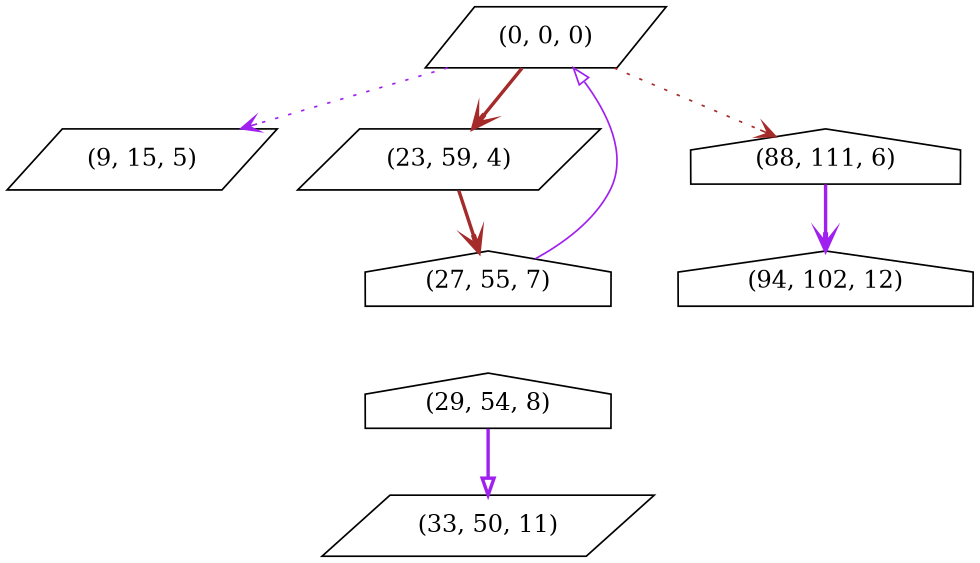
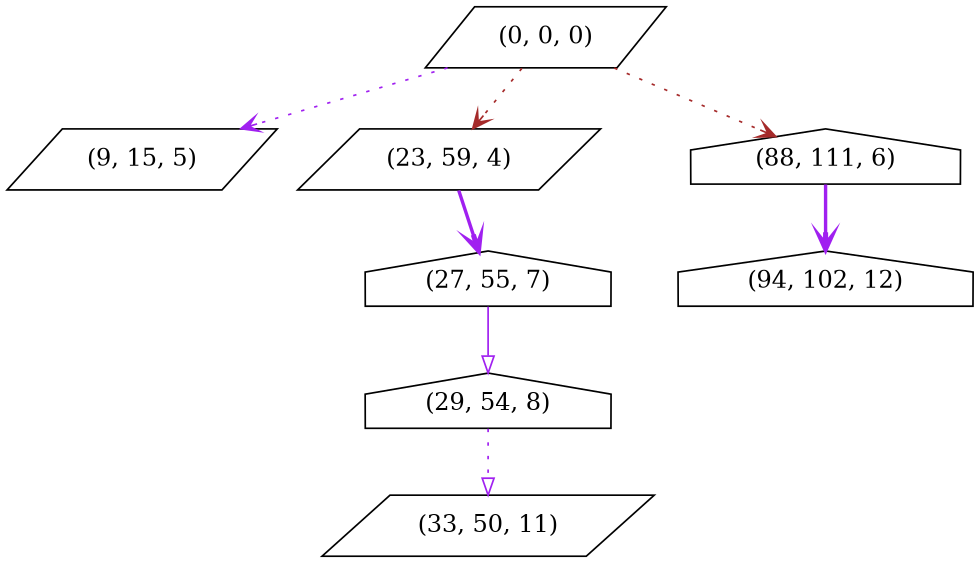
edge "(0, 0, 0)" -> "(23, 59, 4)": style bold -> dotted
edge "(27, 55, 7)" -> "(0, 0, 0)": now "(27, 55, 7)" -> "(29, 54, 8)"
edge "(23, 59, 4)" -> "(27, 55, 7)": color brown -> purple
edge "(29, 54, 8)" -> "(33, 50, 11)": style bold -> dotted
